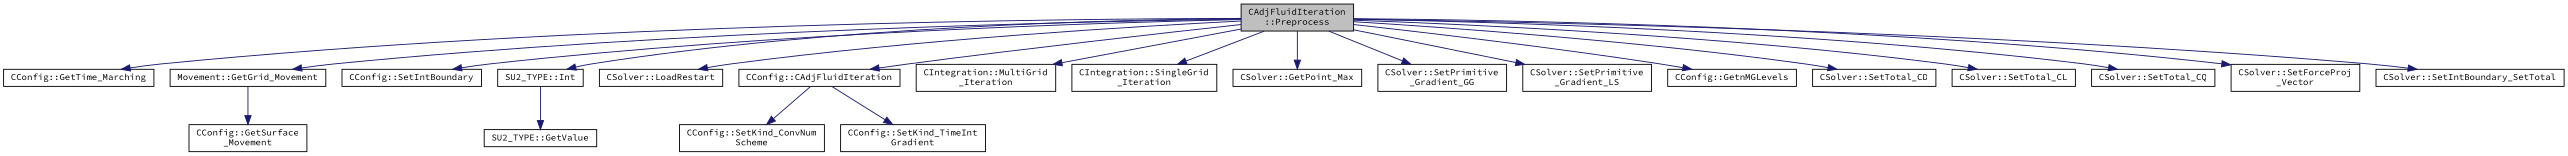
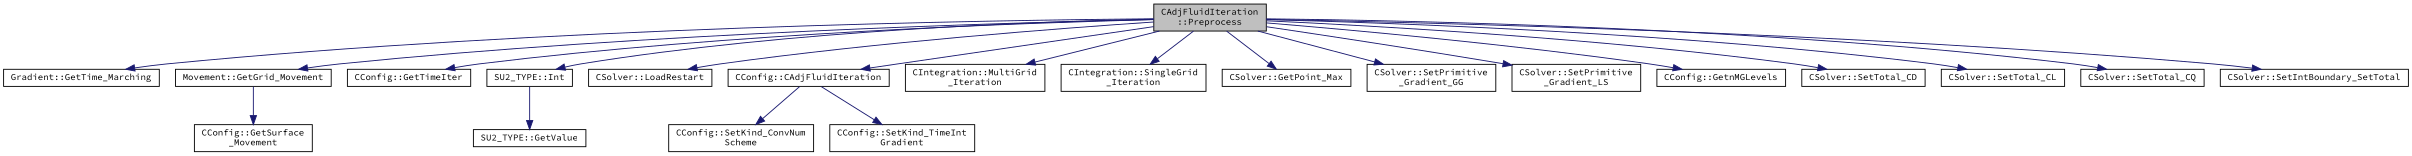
node "CConfig::GetTime_Marching": label "CConfig::GetTime_Marching" -> "Gradient::GetTime_Marching"
node "CConfig::SetIntBoundary": label "CConfig::SetIntBoundary" -> "CConfig::GetTimeIter"
node "CSolver::SetForceProj _Vector": removed
